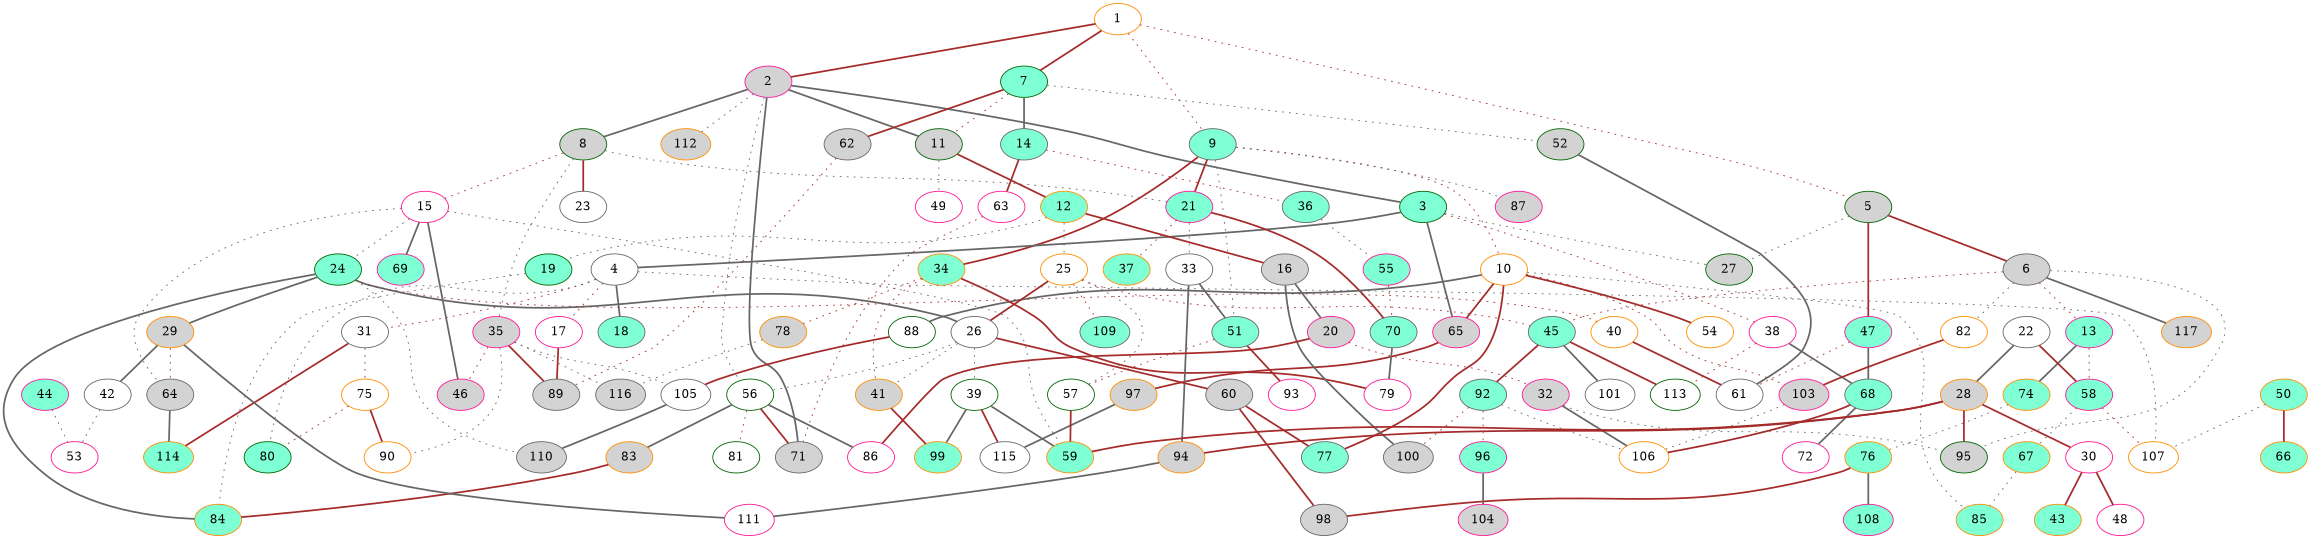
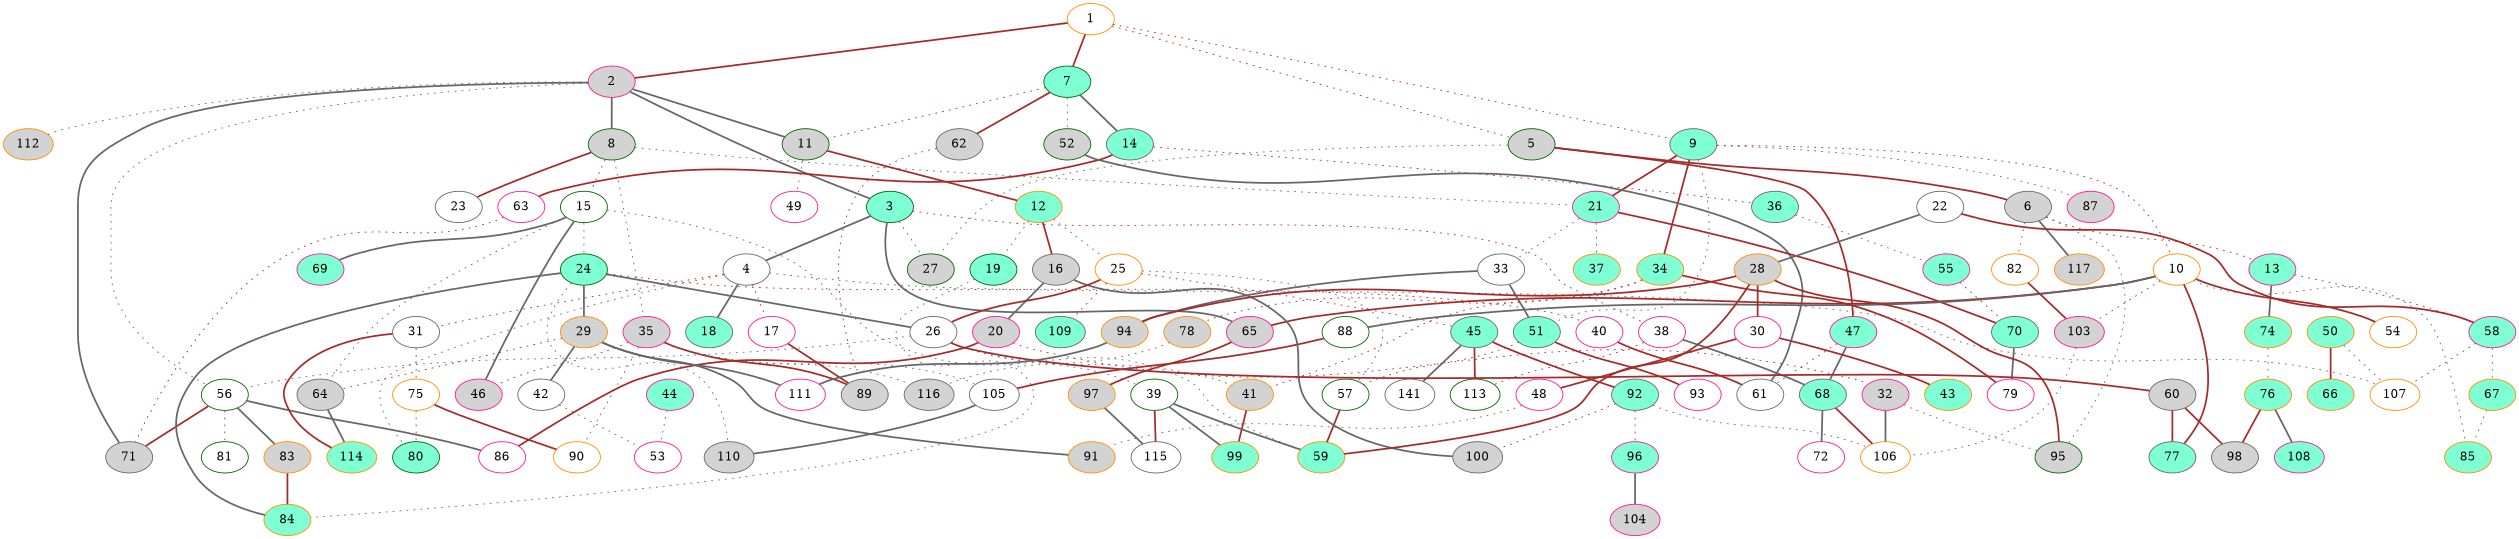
node "15": color deeppink -> darkgreen
edge "6" -- "45": removed
node "40": color darkorange -> deeppink
node "101": label "101" -> "141"
node "91": added
